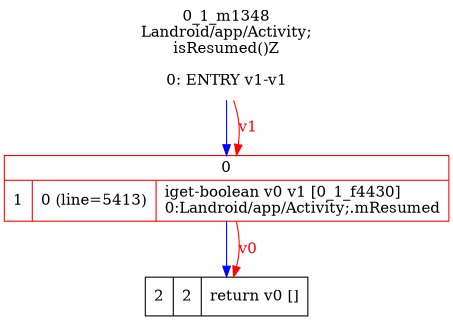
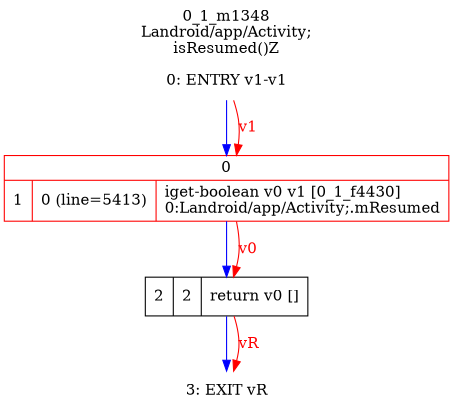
node "3: EXIT vR": added
